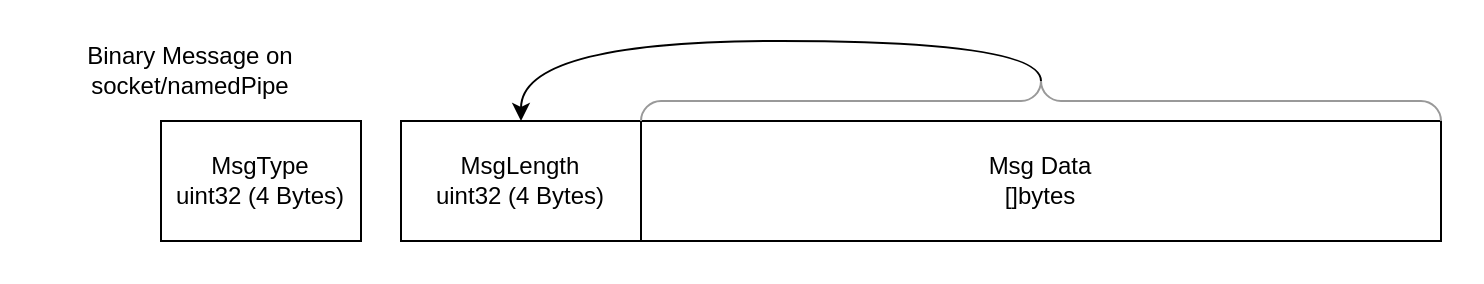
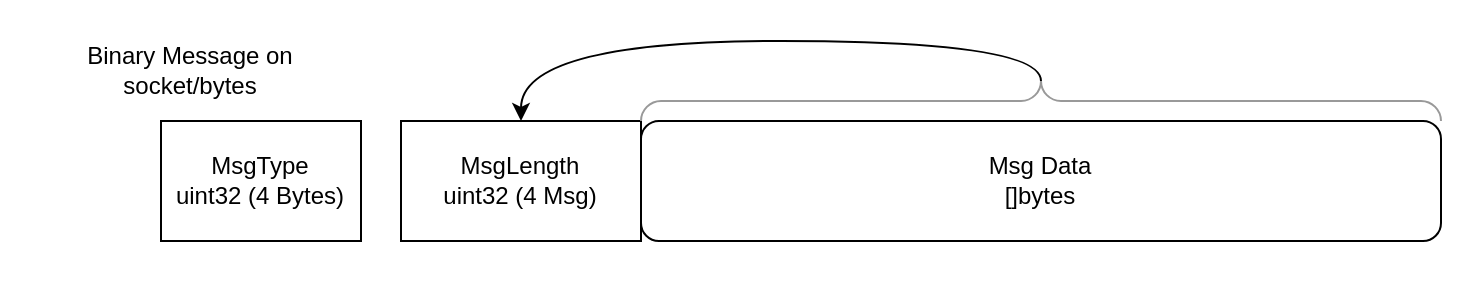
node "Binary Message on socket/namedPipe": label "Binary Message on socket/namedPipe" -> "Binary Message on socket/bytes"
node "MsgLength uint32 (4 Bytes)": label "MsgLength uint32 (4 Bytes)" -> "MsgLength uint32 (4 Msg)"
node "Msg Data []bytes": shape rectangle -> rounded rectangle
